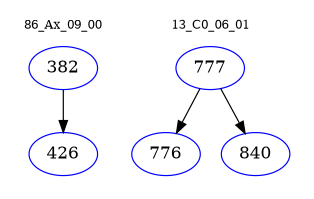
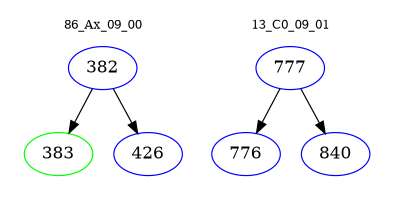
cluster "13_C0_06_01": label "13_C0_06_01" -> "13_C0_09_01"
node "383": added
